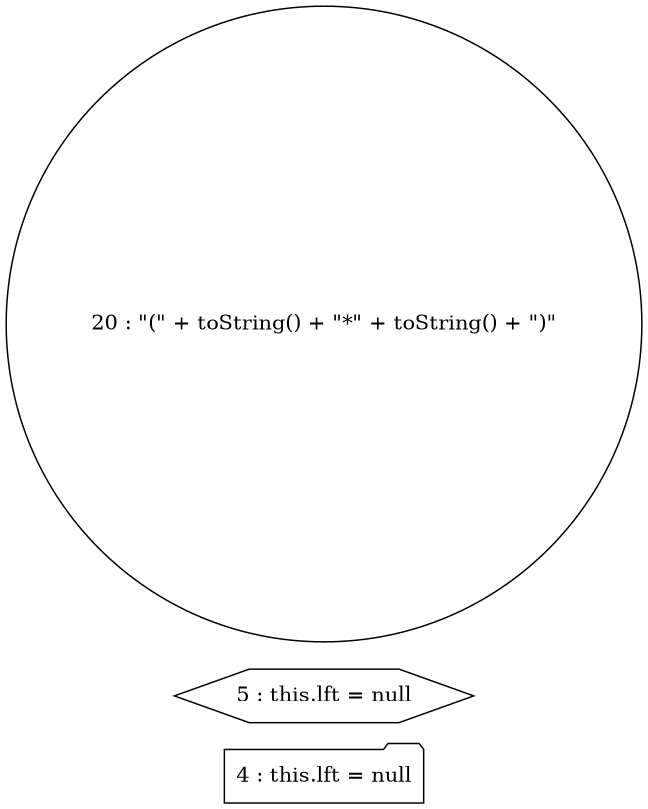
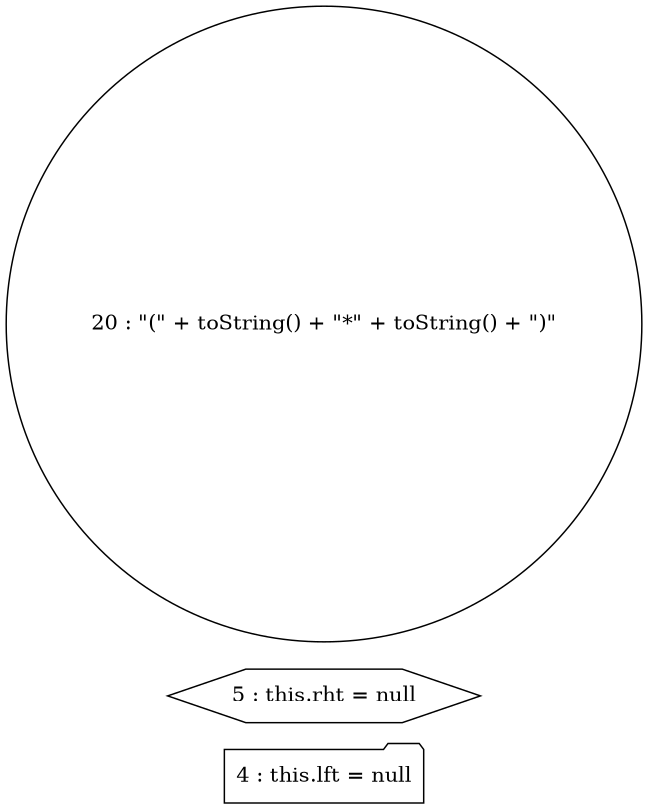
node "5 : this.lft = null": label "5 : this.lft = null" -> "5 : this.rht = null"
